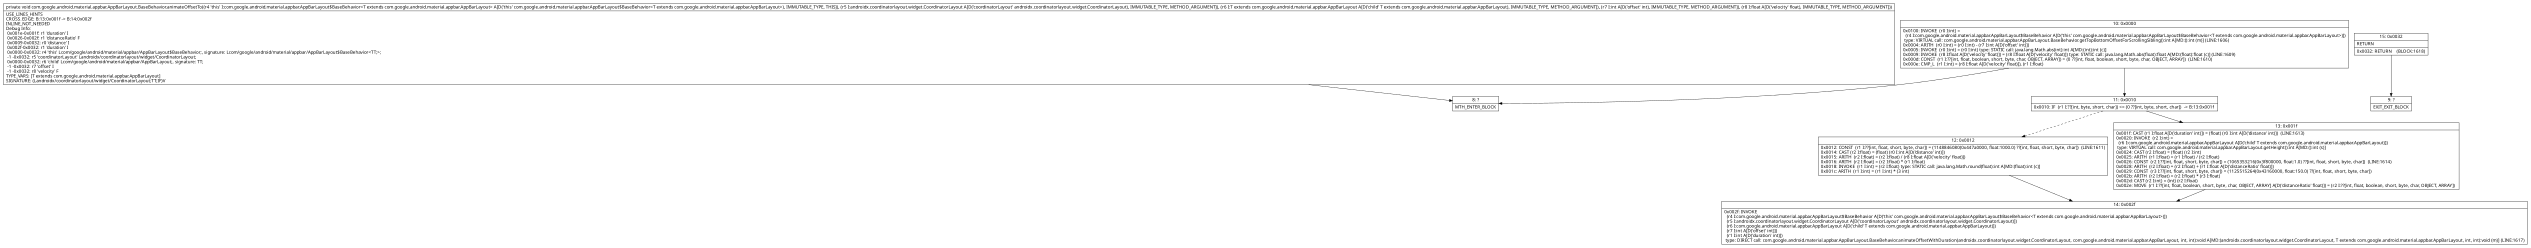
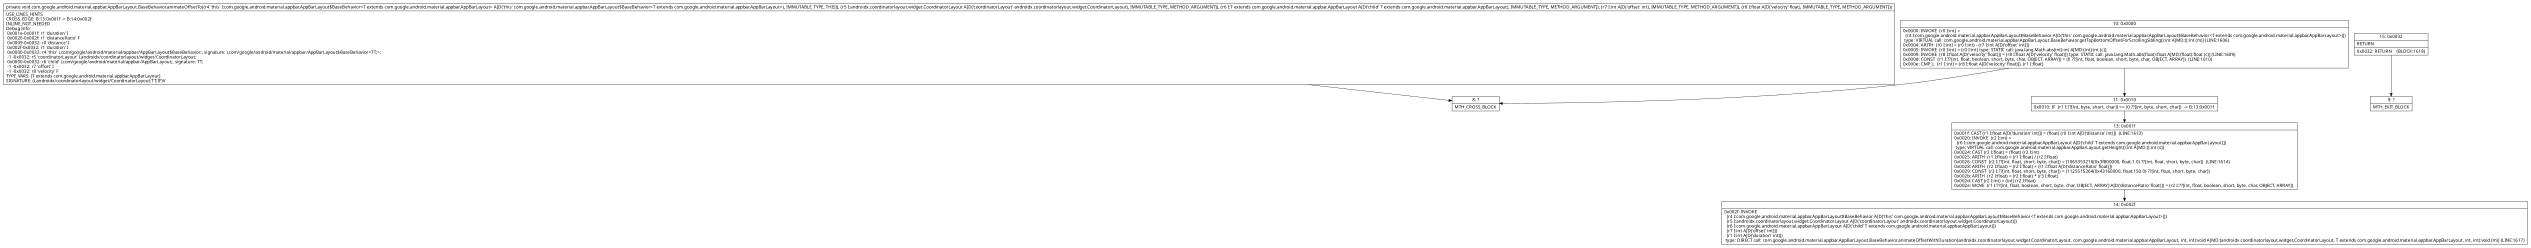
node "10: 0x0000": text "0x0100: INVOKE  (r0 I:int) =" -> "0x0000: INVOKE  (r0 I:int) ="
node "8: ?": text "MTH_ENTER_BLOCK" -> "MTH_CROSS_BLOCK"
node "9: ?": text "EXIT_EXIT_BLOCK" -> "MTH_EXIT_BLOCK"
node "12: 0x0012": removed
